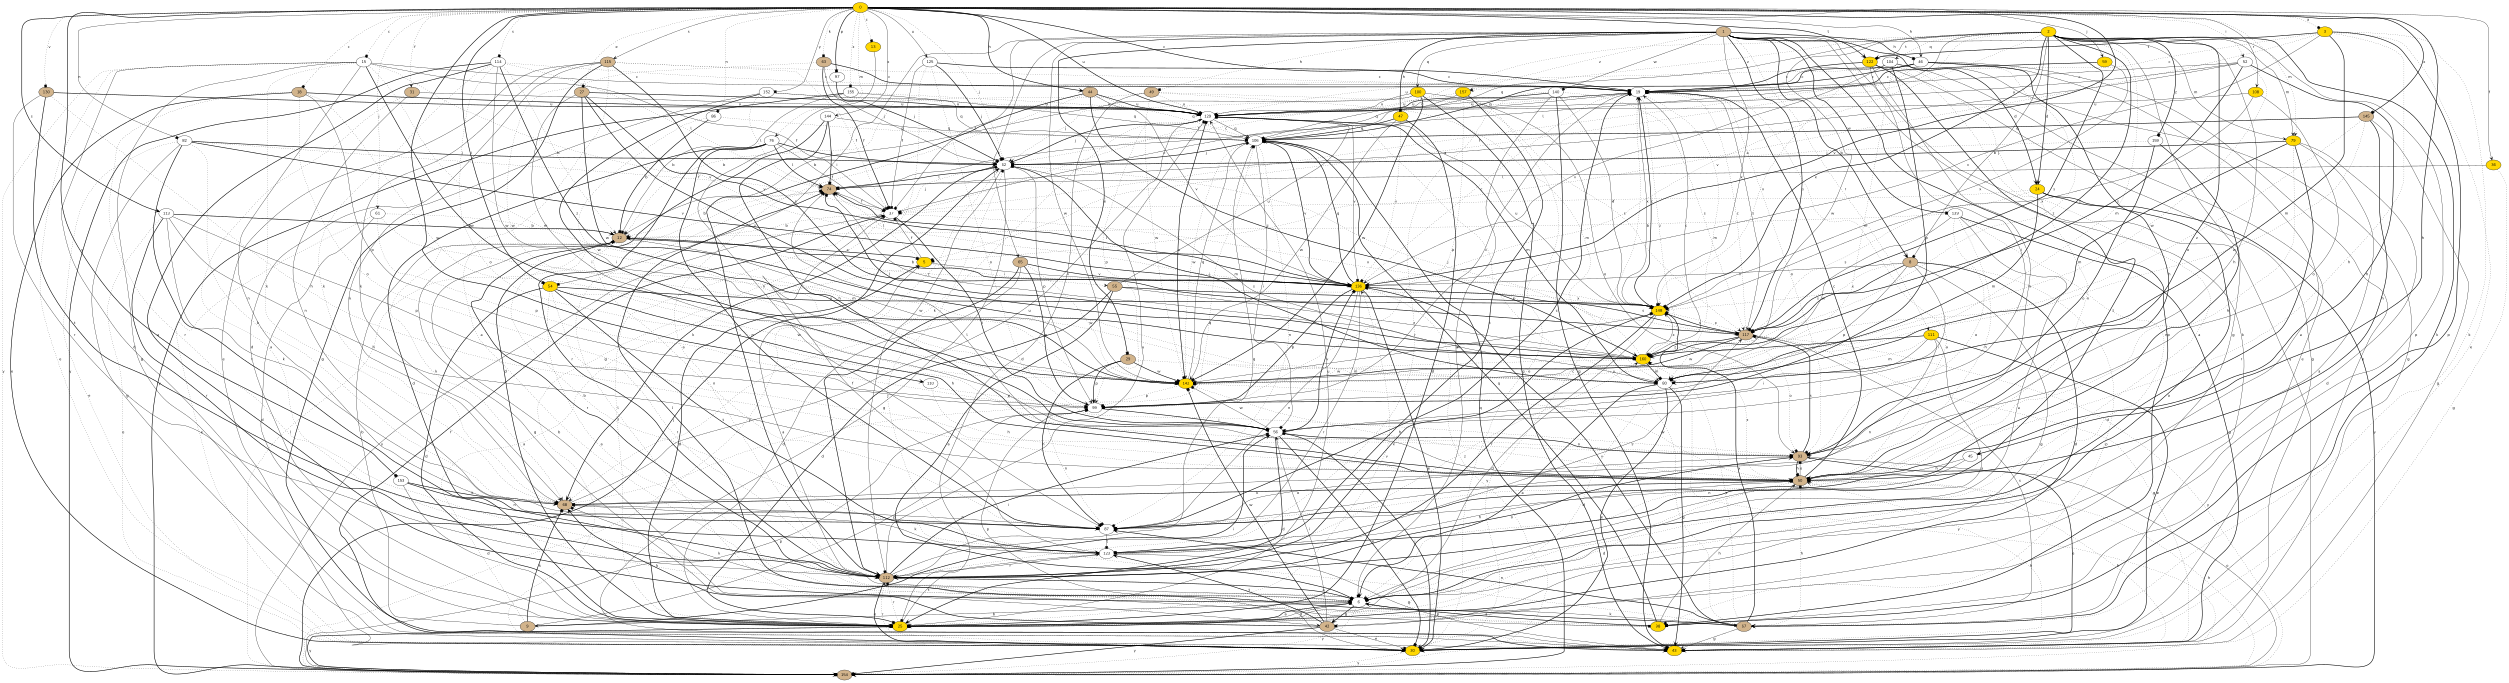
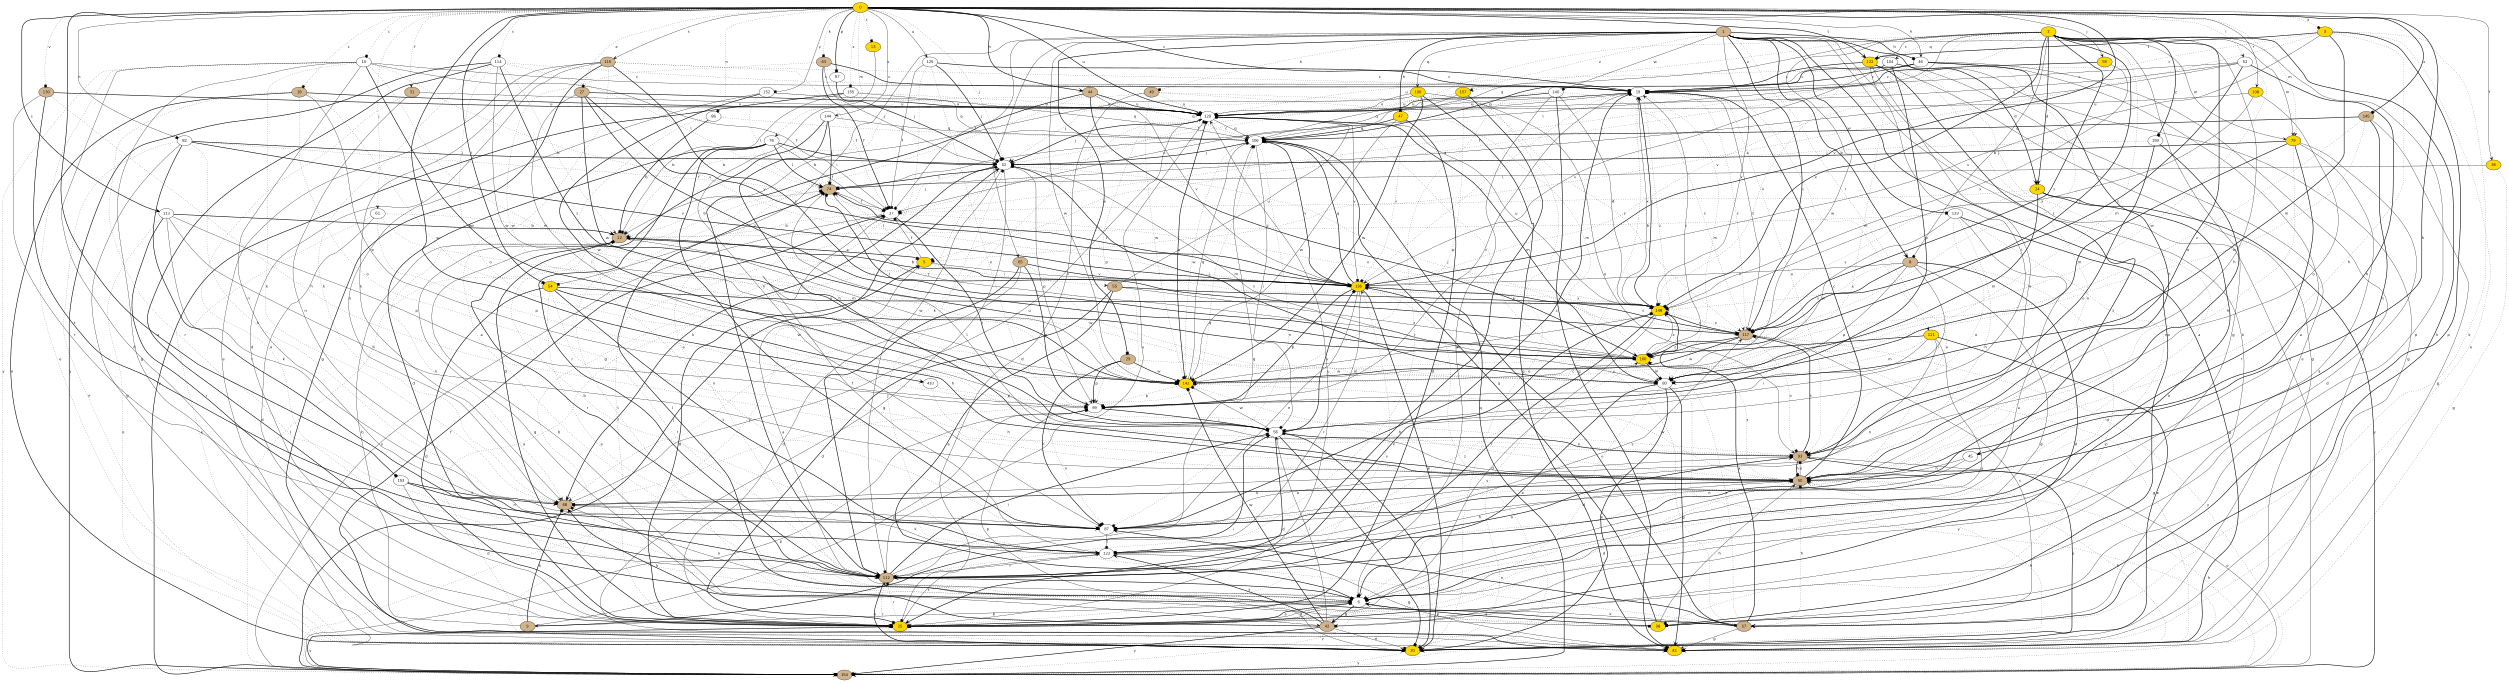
node "110": label "110" -> "410"
